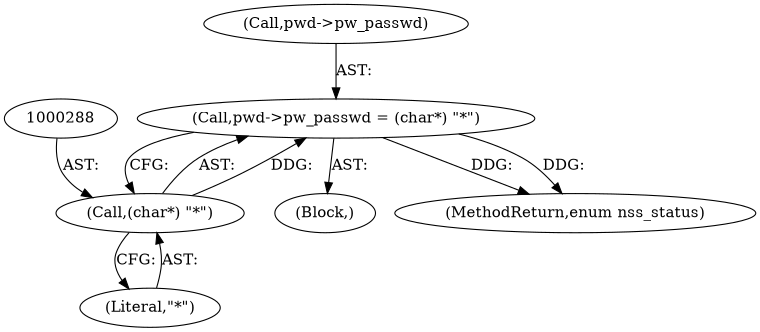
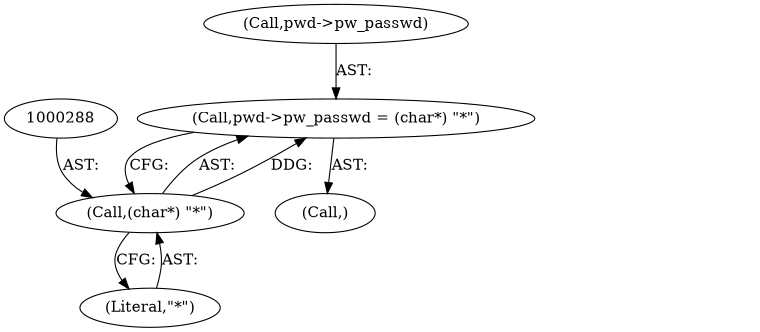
node "(Block,)": label "(Block,)" -> "(Call,)"
node "(MethodReturn,enum nss_status)": removed
